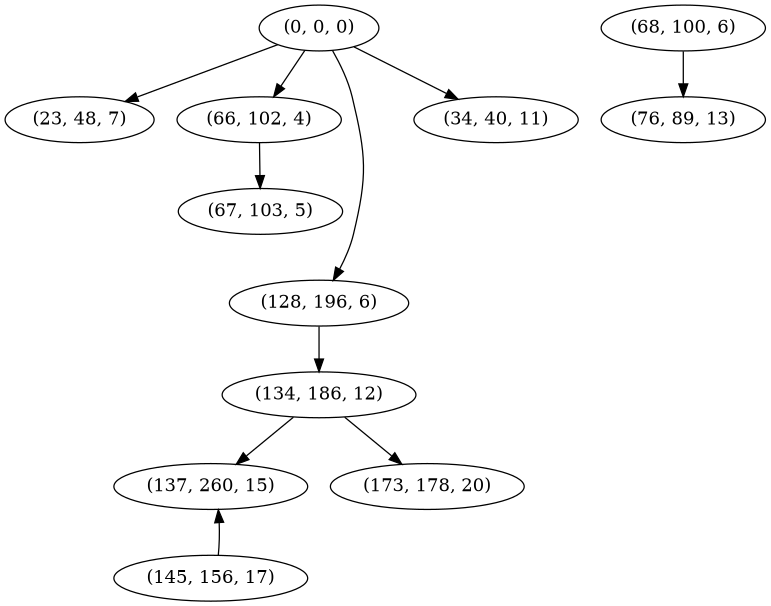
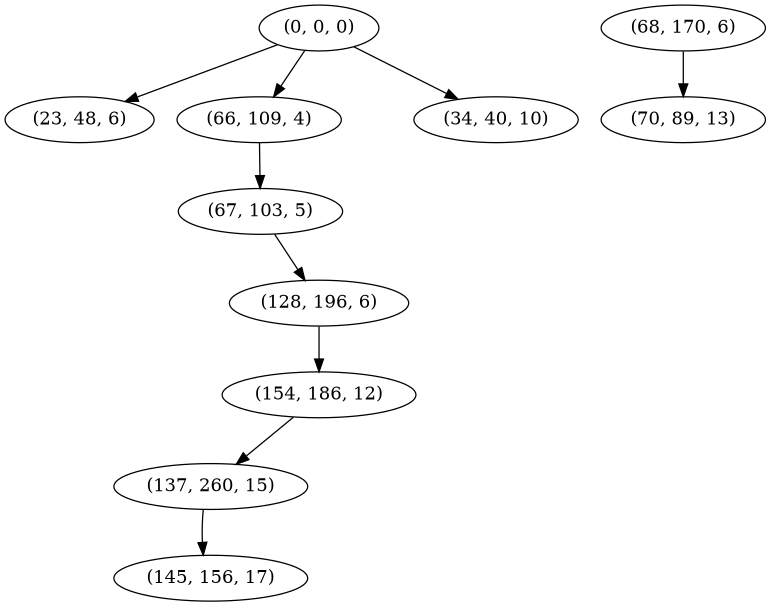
node "(68, 100, 6)": label "(68, 100, 6)" -> "(68, 170, 6)"
node "(23, 48, 7)": label "(23, 48, 7)" -> "(23, 48, 6)"
node "(66, 102, 4)": label "(66, 102, 4)" -> "(66, 109, 4)"
node "(34, 40, 11)": label "(34, 40, 11)" -> "(34, 40, 10)"
node "(76, 89, 13)": label "(76, 89, 13)" -> "(70, 89, 13)"
edge "(0, 0, 0)" -> "(128, 196, 6)": now "(67, 103, 5)" -> "(128, 196, 6)"
node "(134, 186, 12)": label "(134, 186, 12)" -> "(154, 186, 12)"
node "(173, 178, 20)": removed
edge "(145, 156, 17)" -> "(137, 260, 15)": reversed
